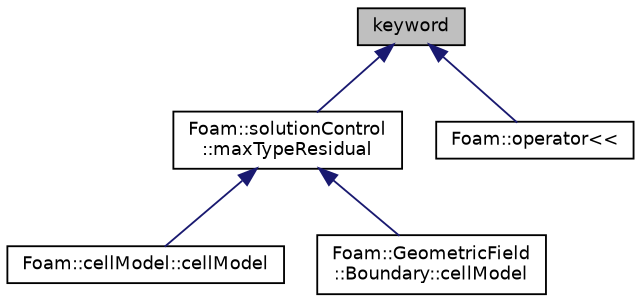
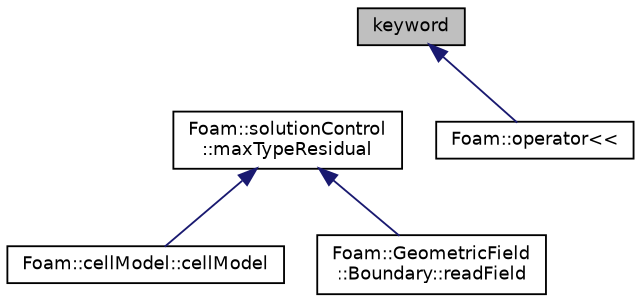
edge "Foam::solutionControl ::maxTypeResidual" -> "keyword": removed
node "Foam::GeometricField ::Boundary::cellModel": label "Foam::GeometricField ::Boundary::cellModel" -> "Foam::GeometricField ::Boundary::readField"
